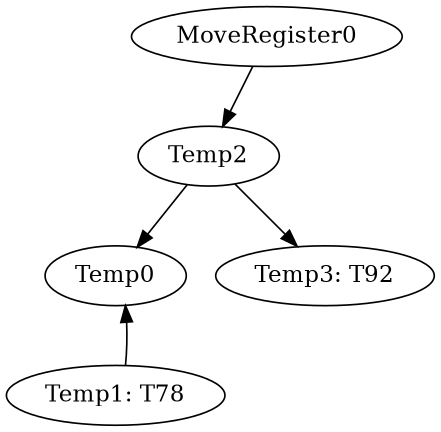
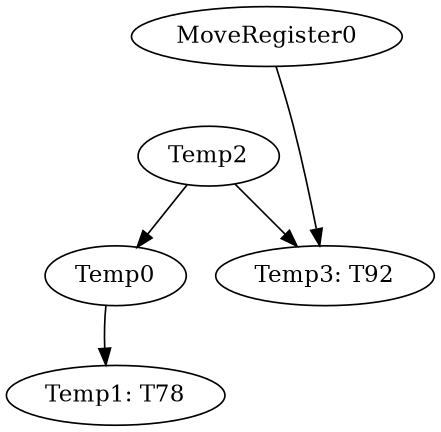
edge "MoveRegister0" -> "Temp2": now "MoveRegister0" -> "Temp3: T92"
edge "Temp1: T78" -> "Temp0": reversed
